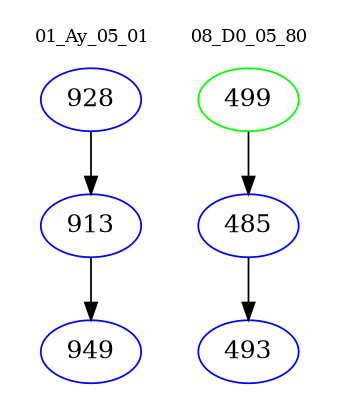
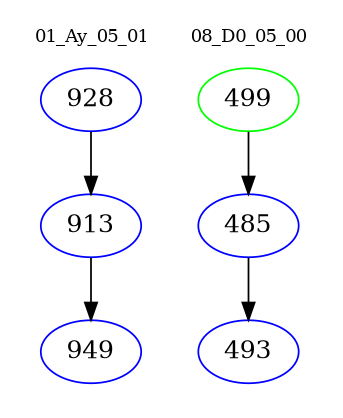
cluster "08_D0_05_80": label "08_D0_05_80" -> "08_D0_05_00"
